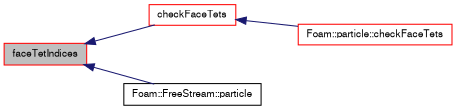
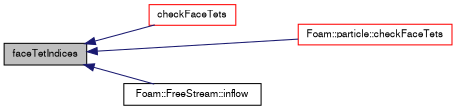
edge "Foam::particle::checkFaceTets" -> "checkFaceTets": now "Foam::particle::checkFaceTets" -> "faceTetIndices"
node "faceTetIndices": color red -> black
node "Foam::FreeStream::particle": label "Foam::FreeStream::particle" -> "Foam::FreeStream::inflow"
